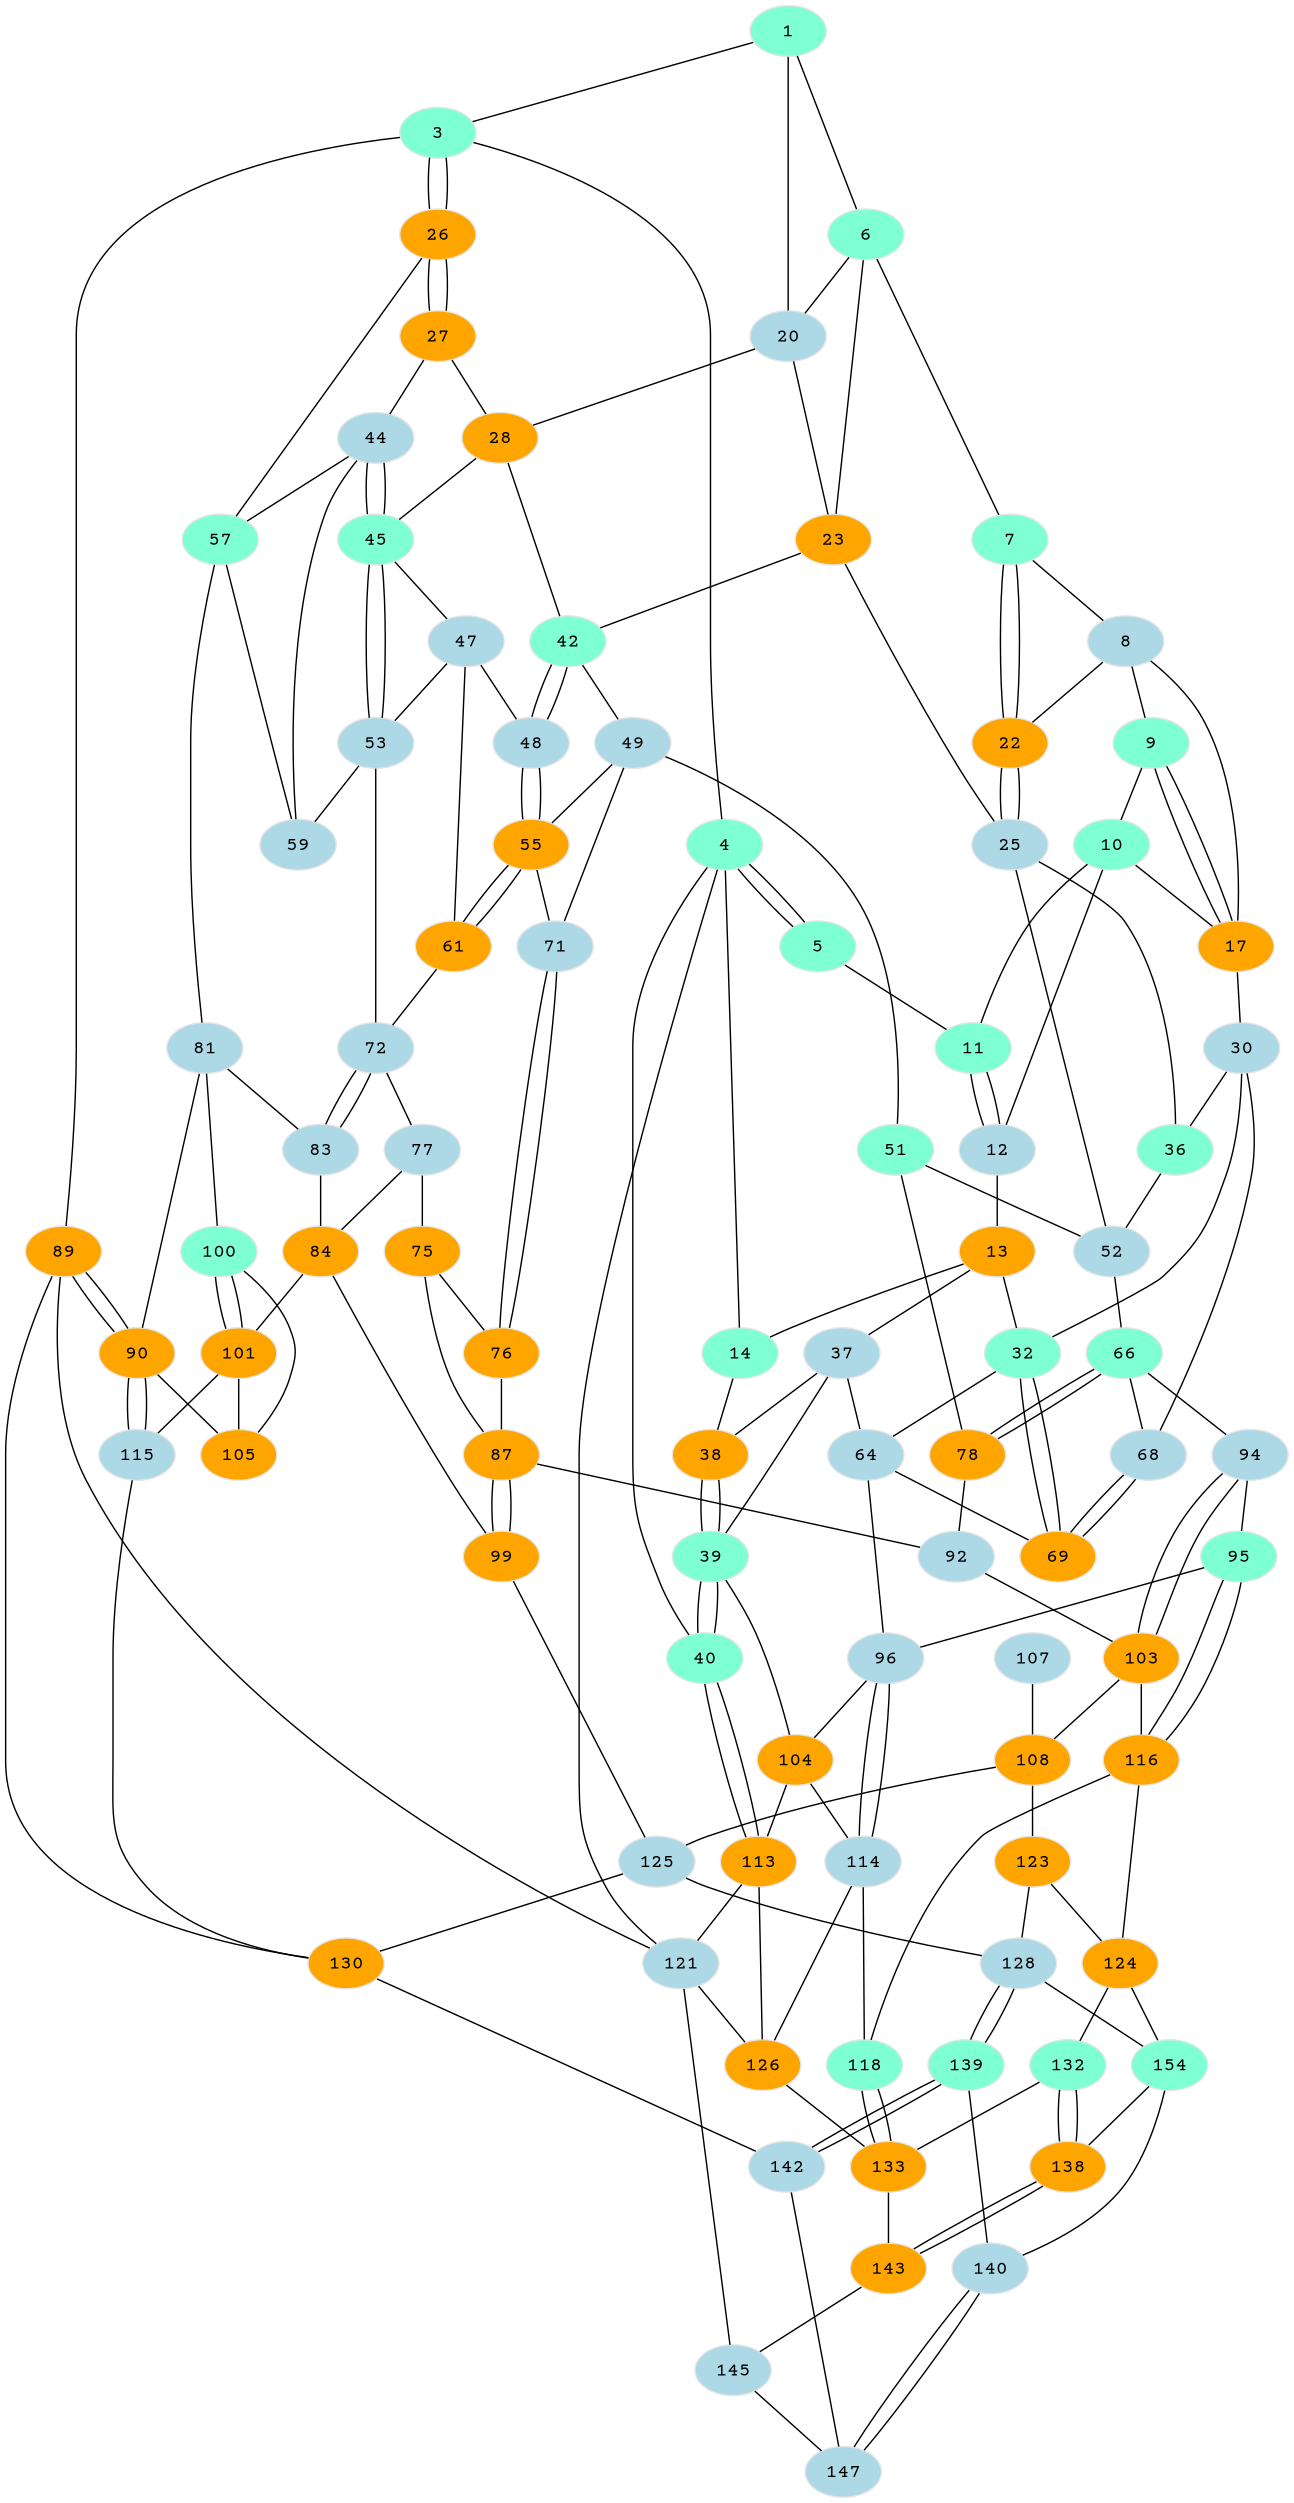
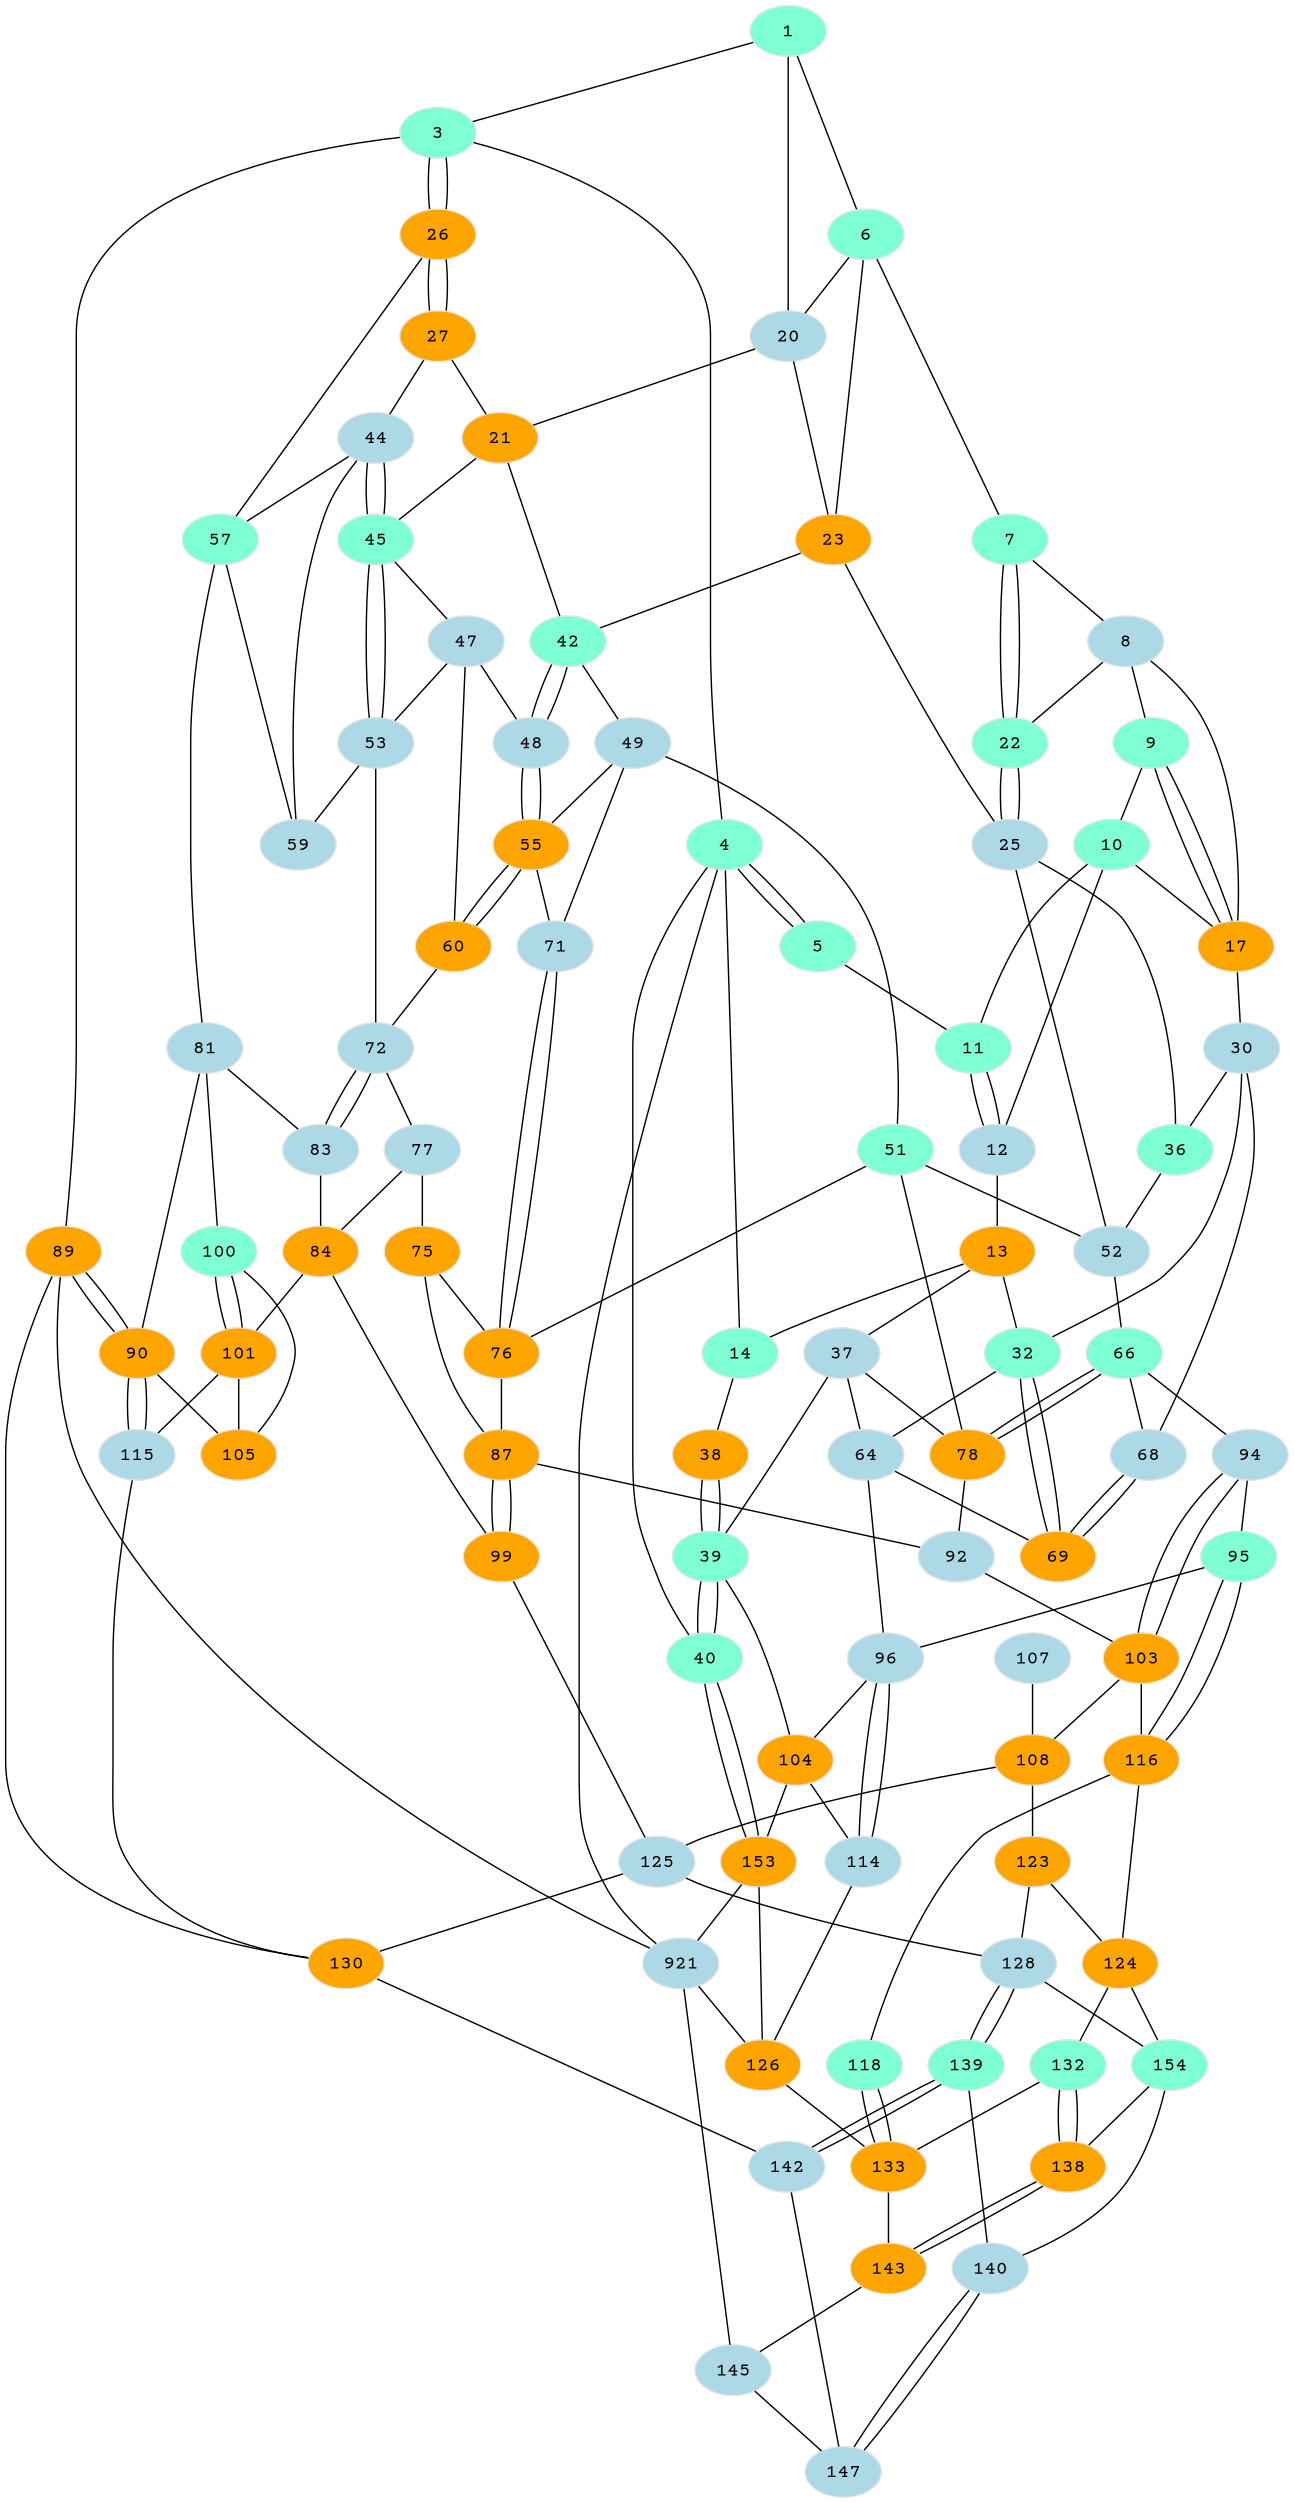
node "28": label "28" -> "21"
node "22": fillcolor orange -> aquamarine
node "61": label "61" -> "60"
edge "51" -- "76": added
edge "37" -- "38": now "37" -- "78"
node "113": label "113" -> "153"
node "121": label "121" -> "921"
edge "114" -- "118": removed
